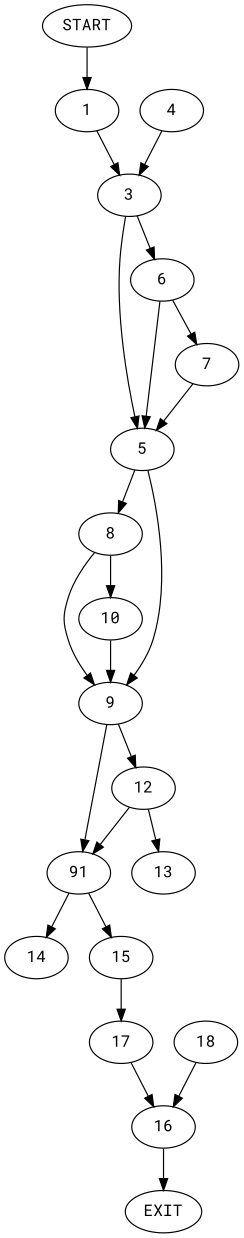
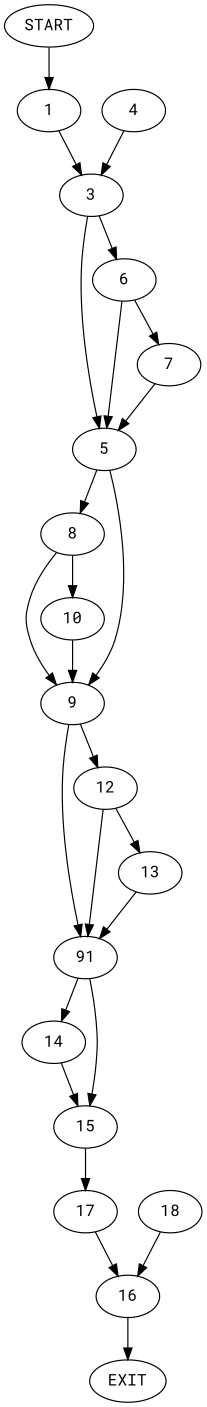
edge "13" -> "91": added
edge "14" -> "15": added
